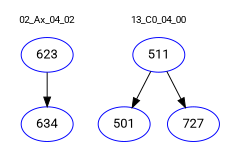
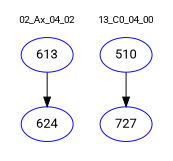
node "623": label "623" -> "613"
node "511": label "511" -> "510"
node "634": label "634" -> "624"
node "501": removed
